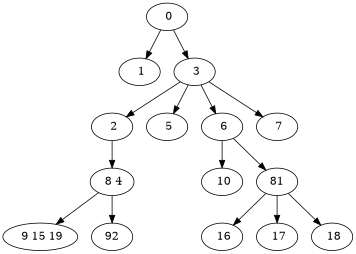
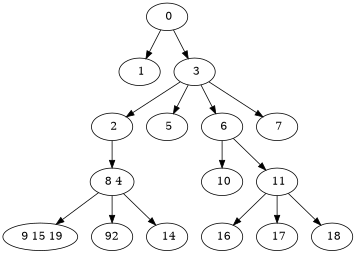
node "81": label "81" -> "11"
node "14": added
